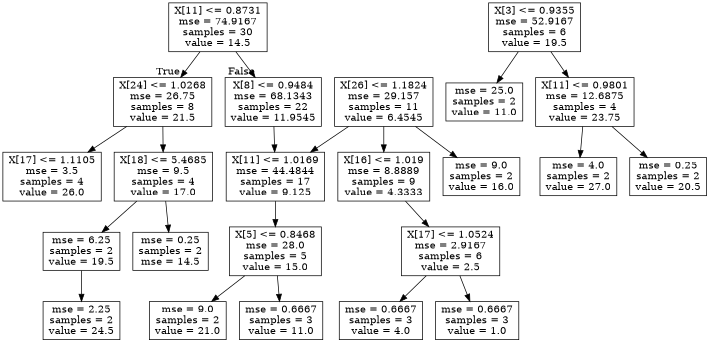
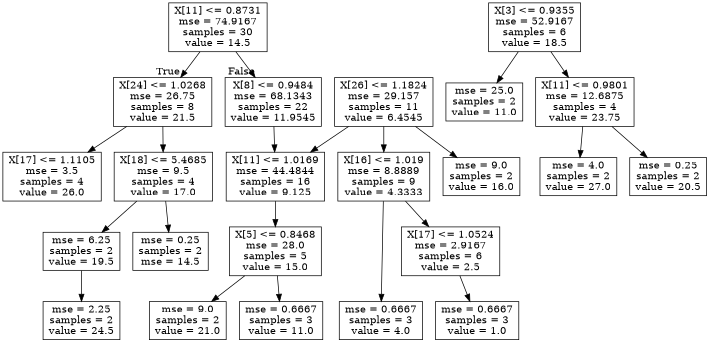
node "X[3] <= 0.9355 mse = 52.9167 samples = 6 value = 19.5": label "X[3] <= 0.9355 mse = 52.9167 samples = 6 value = 19.5" -> "X[3] <= 0.9355 mse = 52.9167 samples = 6 value = 18.5"
node "X[11] <= 1.0169 mse = 44.4844 samples = 17 value = 9.125": label "X[11] <= 1.0169 mse = 44.4844 samples = 17 value = 9.125" -> "X[11] <= 1.0169 mse = 44.4844 samples = 16 value = 9.125"
edge "X[17] <= 1.0524 mse = 2.9167 samples = 6 value = 2.5" -> "mse = 0.6667 samples = 3 value = 4.0": now "X[16] <= 1.019 mse = 8.8889 samples = 9 value = 4.3333" -> "mse = 0.6667 samples = 3 value = 4.0"
